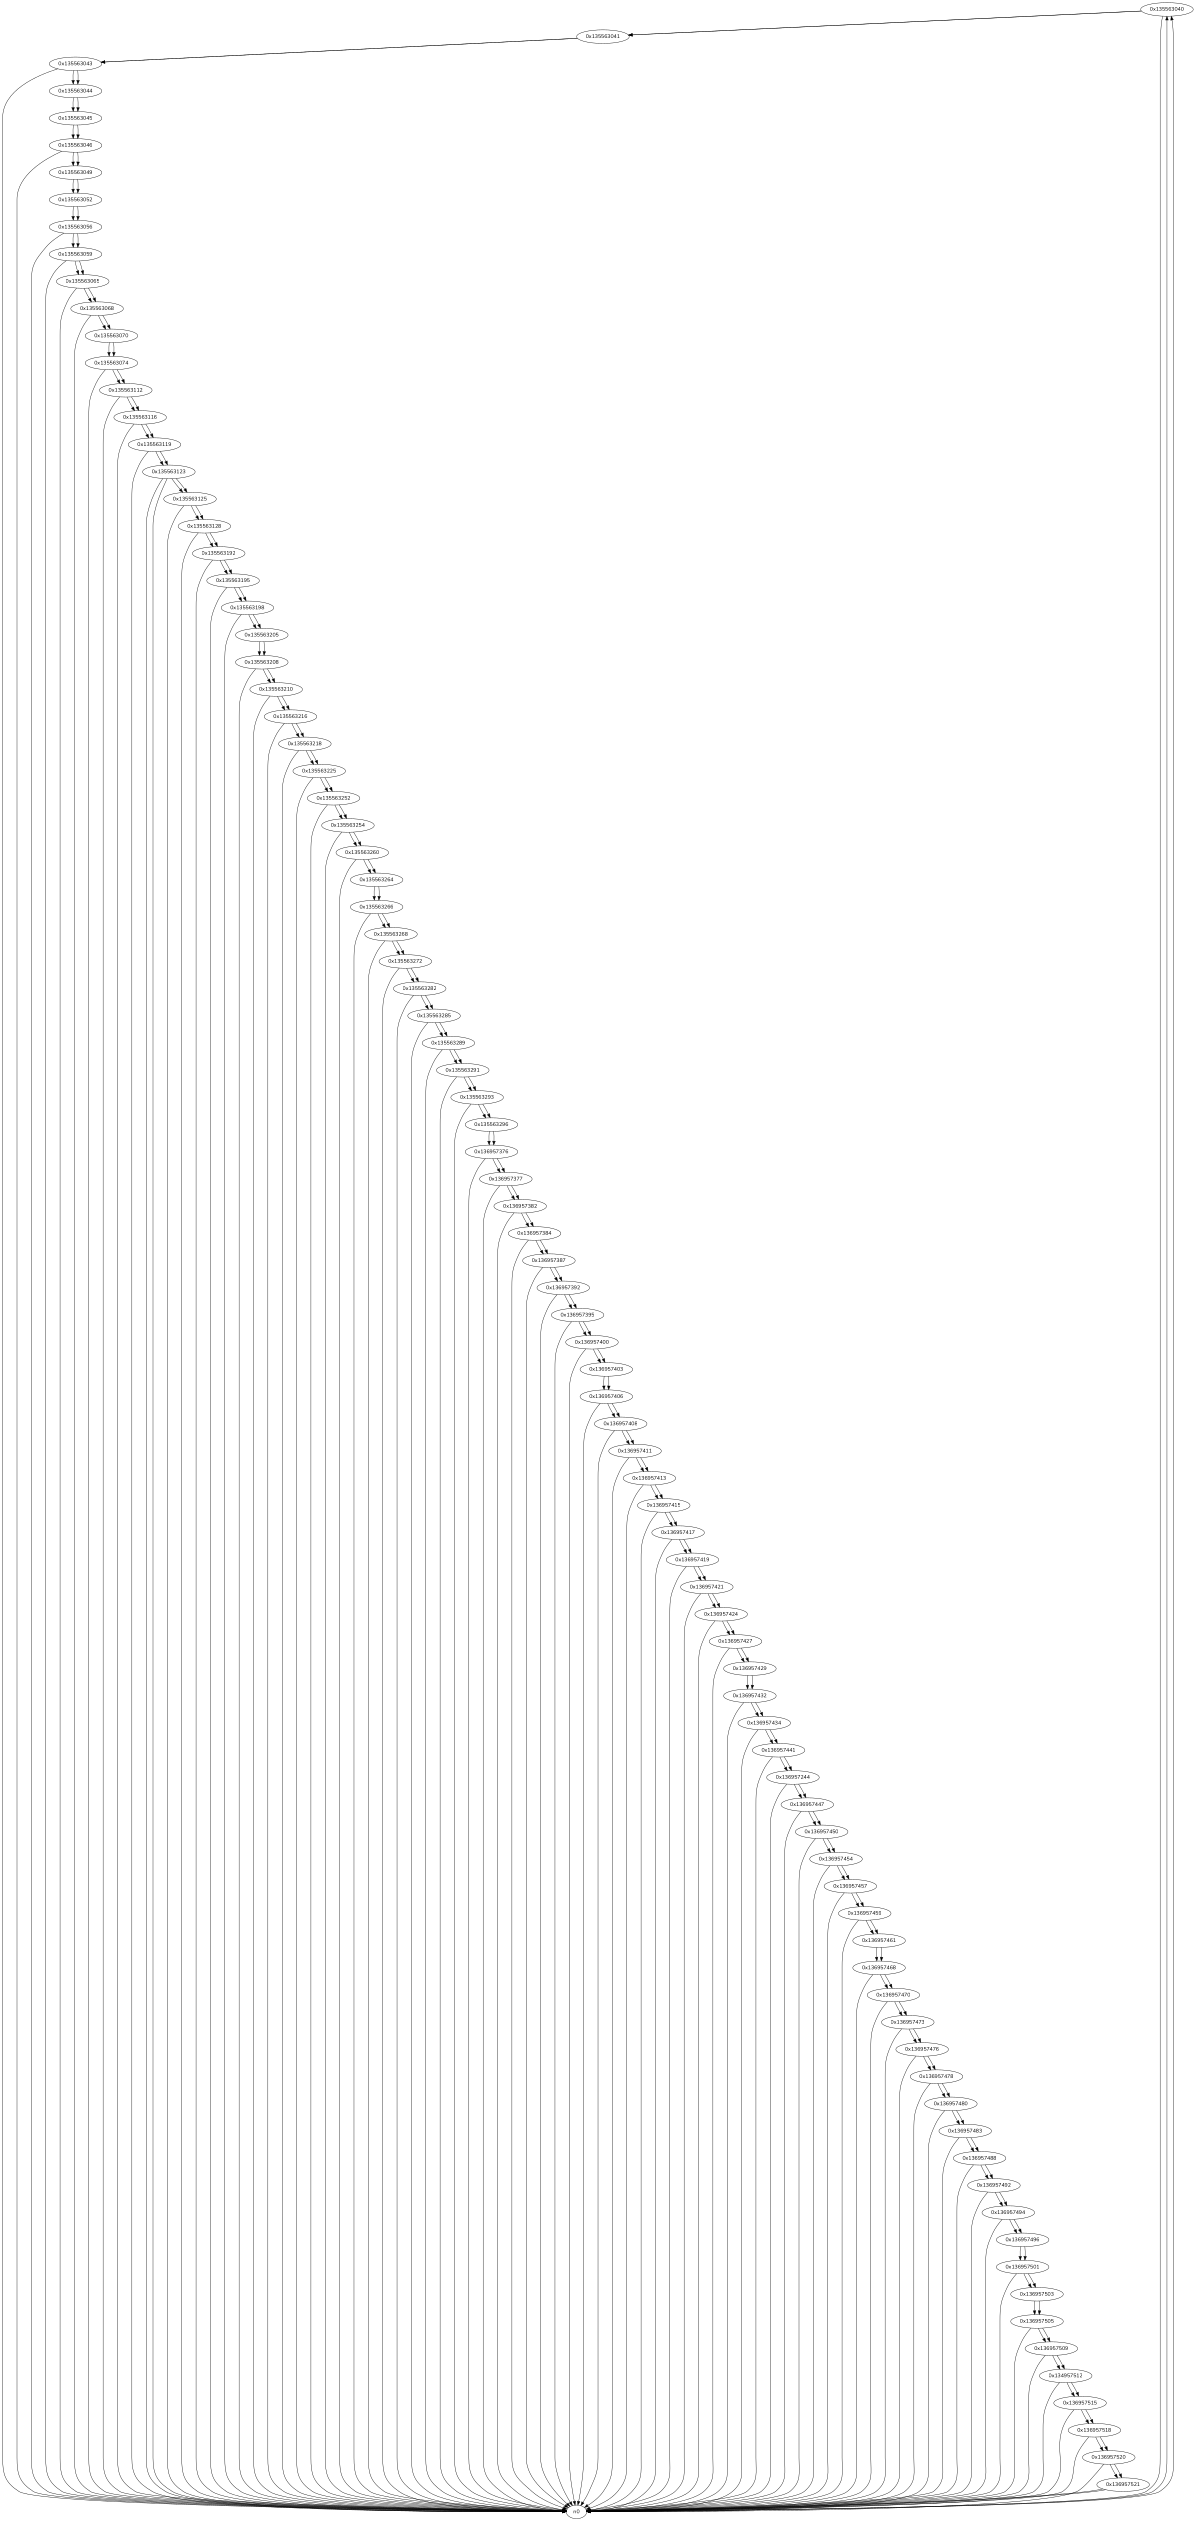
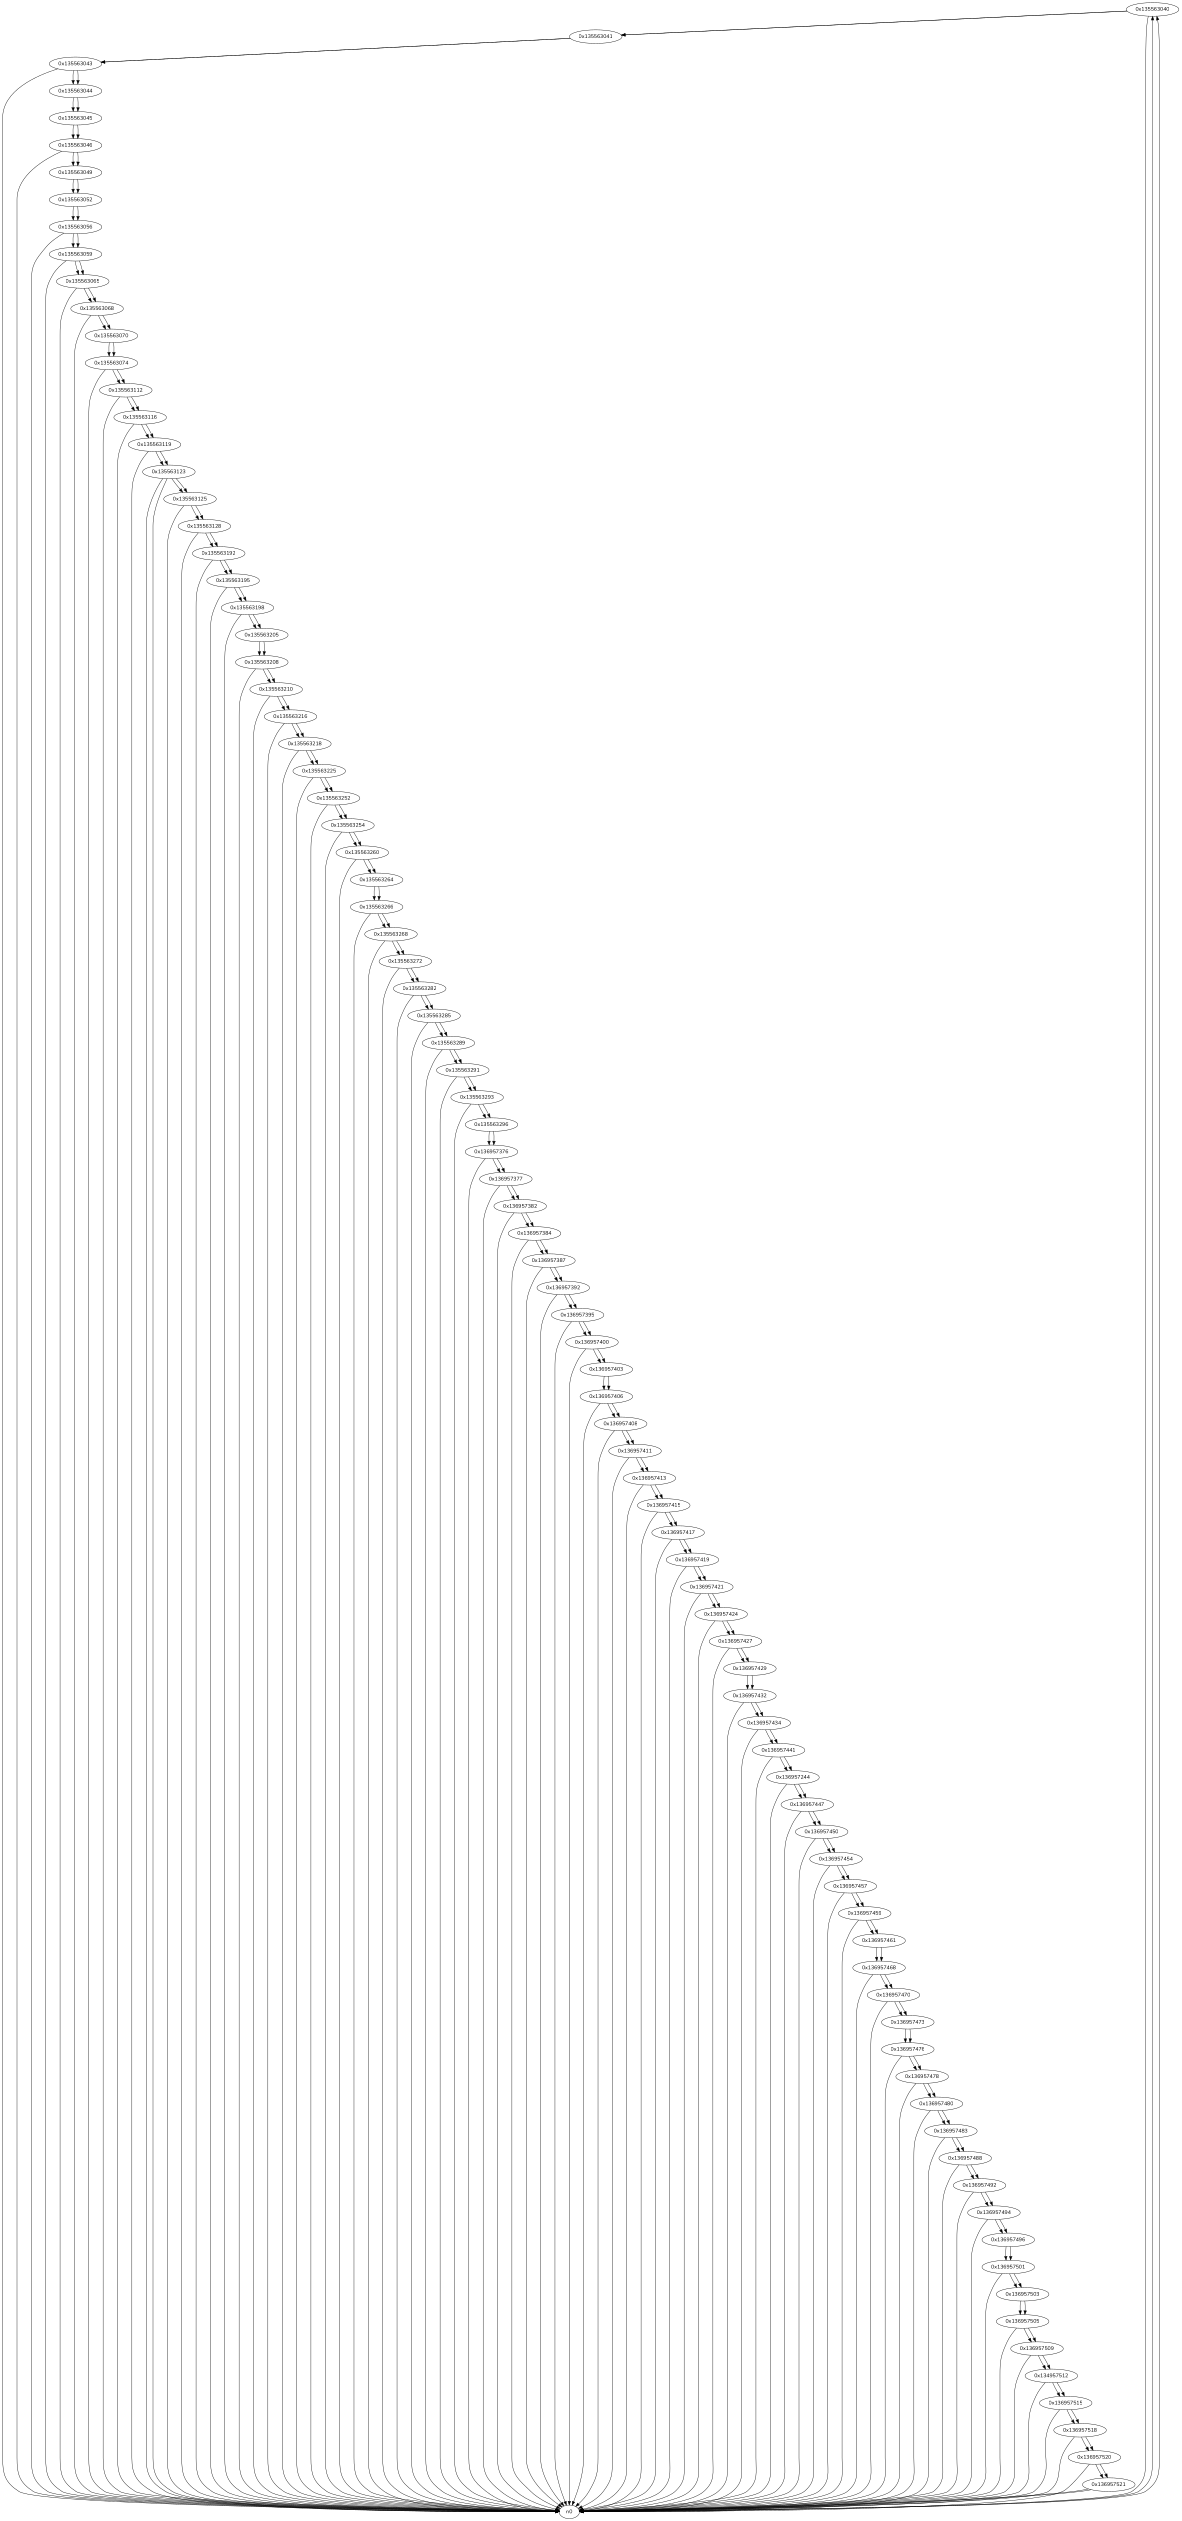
edge "0x136957473" -> "n0": removed
